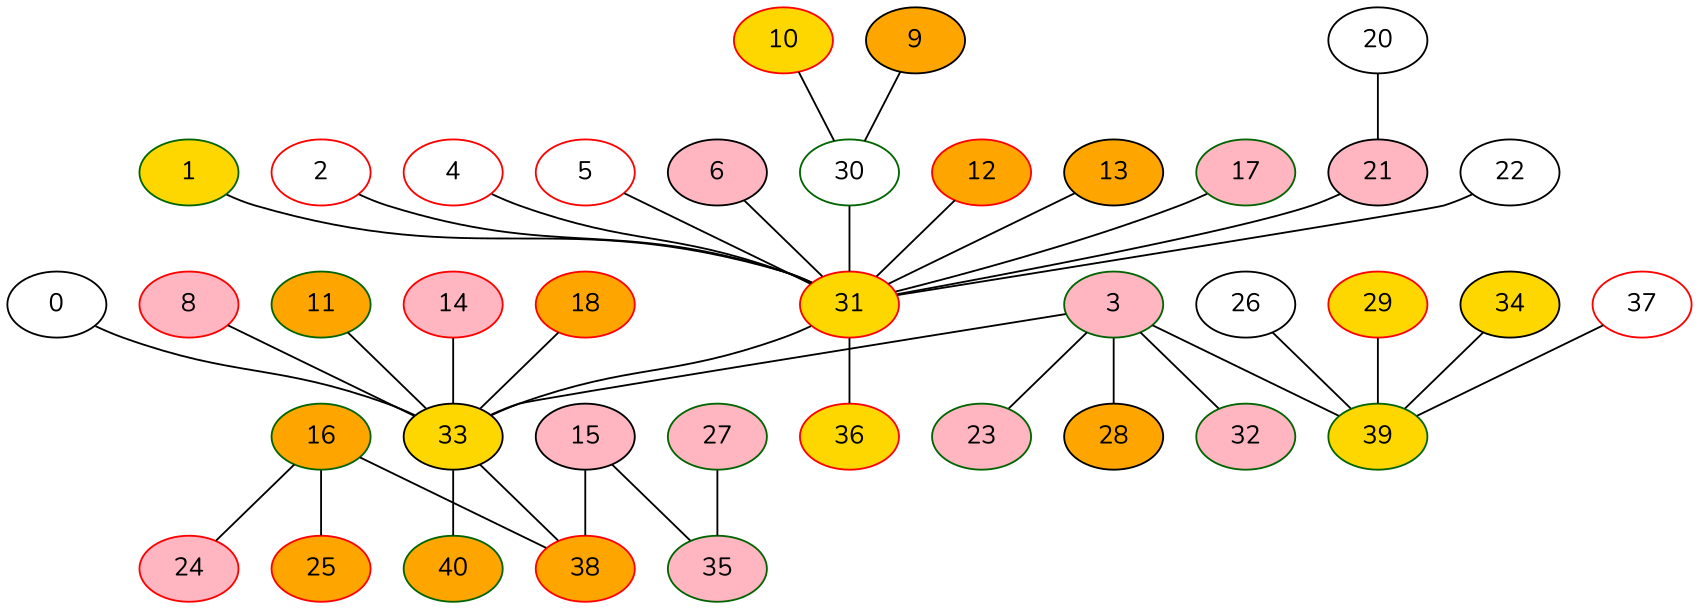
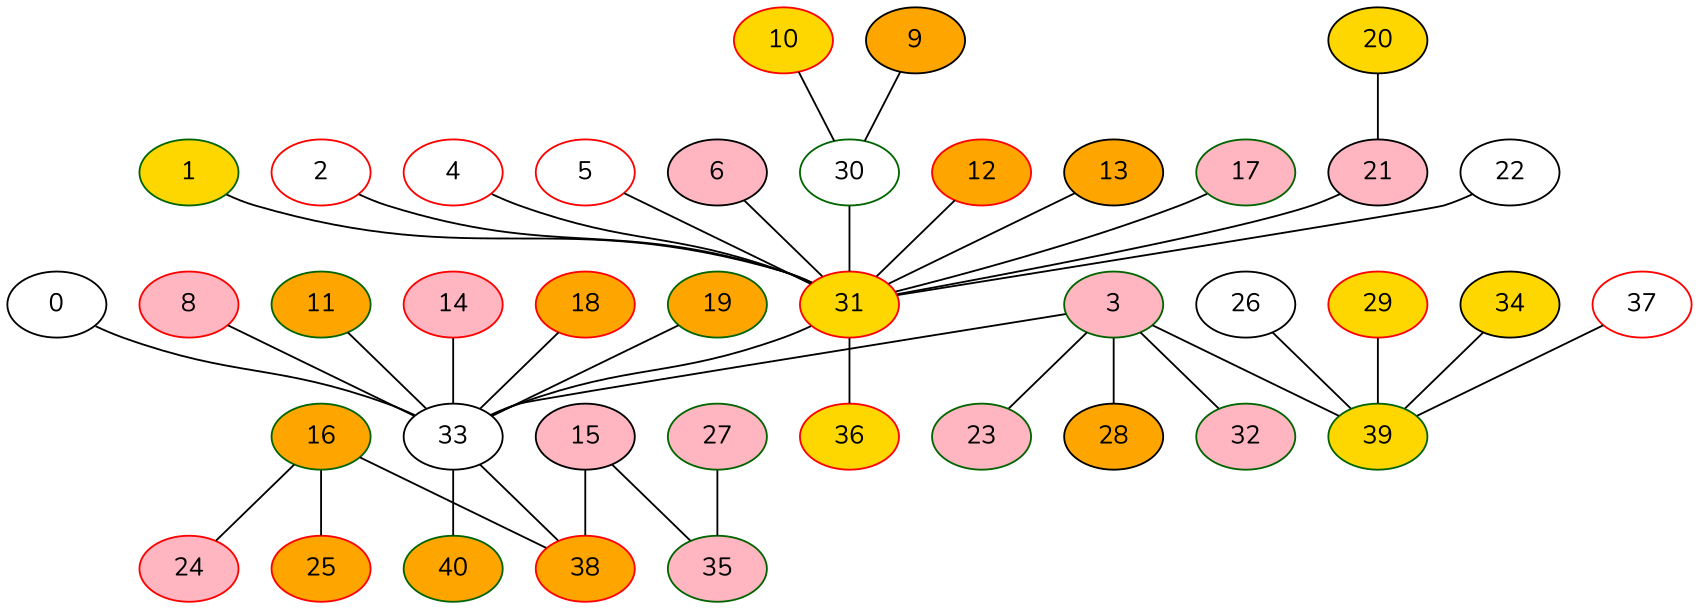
node "20": fillcolor white -> gold
node "19": added
node "33": fillcolor gold -> white
